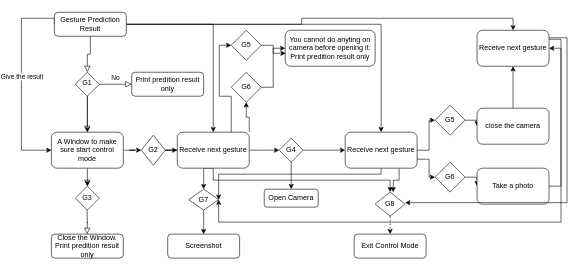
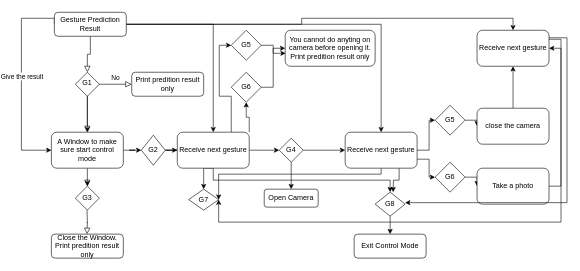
edge "G7" -> "Screenshot": removed
edge "G8" -> "Exit Control Mode": style dashed -> solid
node "Screenshot": removed
